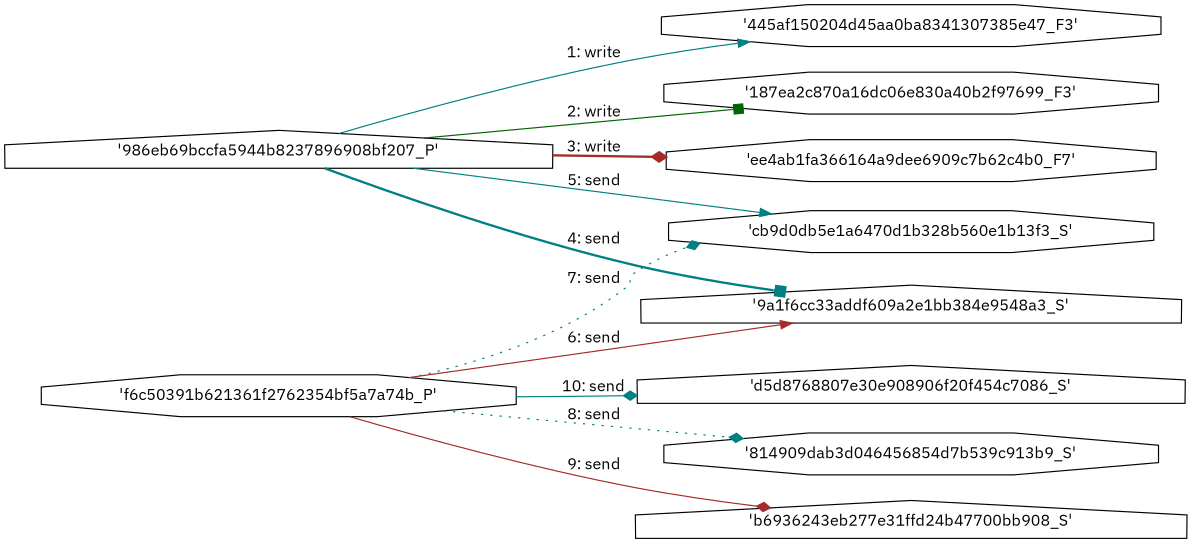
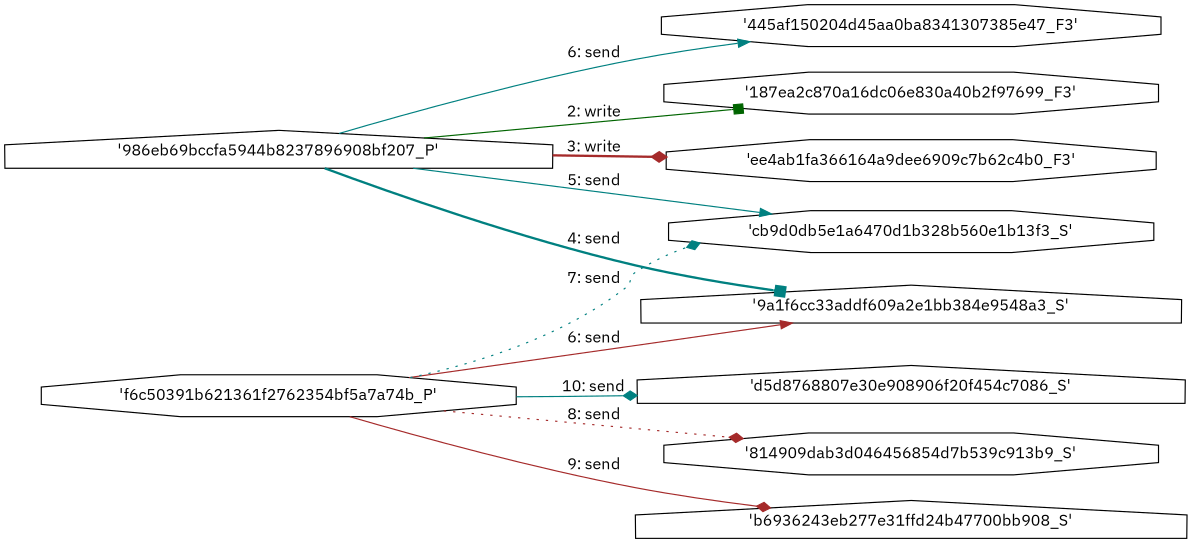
edge "'986eb69bccfa5944b8237896908bf207_P'" -> "'445af150204d45aa0ba8341307385e47_F3'": label "1: write" -> "6: send"
node "'ee4ab1fa366164a9dee6909c7b62c4b0_F7'": label "'ee4ab1fa366164a9dee6909c7b62c4b0_F7'" -> "'ee4ab1fa366164a9dee6909c7b62c4b0_F3'"
edge "'f6c50391b621361f2762354bf5a7a74b_P'" -> "'814909dab3d046456854d7b539c913b9_S'": color teal -> brown
